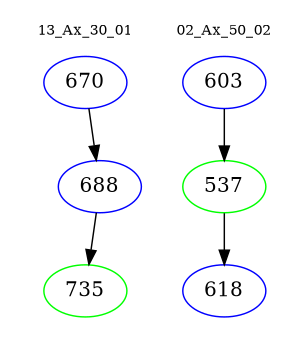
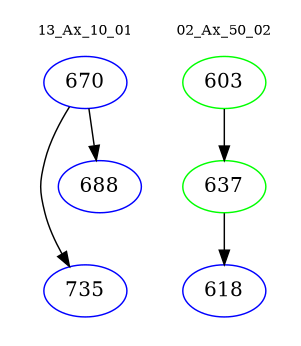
cluster "13_Ax_30_01": label "13_Ax_30_01" -> "13_Ax_10_01"
node "603": color blue -> green
node "537": label "537" -> "637"
edge "688" -> "735": now "670" -> "735"
node "735": color green -> blue
